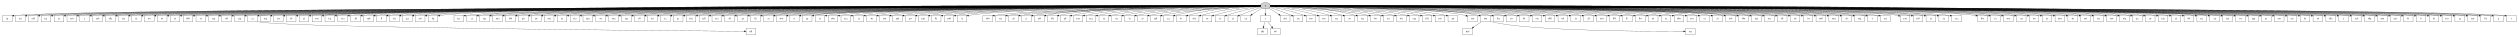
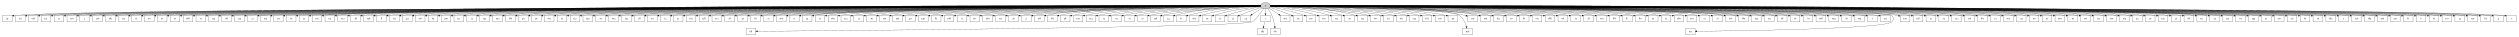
node "200": added
node "161": added
node "116": added
edge "7" -> "66": now "0" -> "66"
edge "199" -> "196": now "0" -> "196"
edge "22" -> "68": now "0" -> "68"
edge "199" -> "191": now "0" -> "191"
